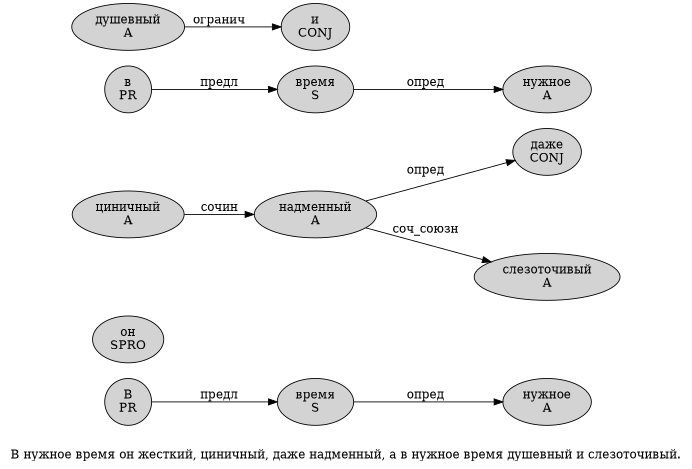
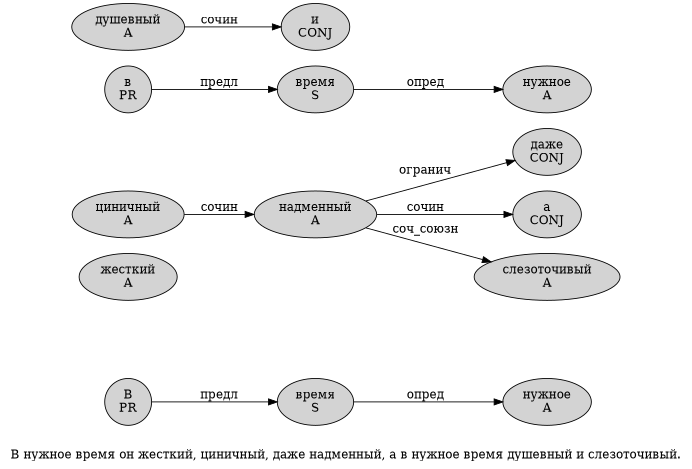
edge "душевный A" -> "и CONJ": label "огранич" -> "сочин"
edge "надменный A" -> "даже CONJ": label "опред" -> "огранич"
node "а CONJ": added
node "жесткий A": added
node "он SPRO": removed
